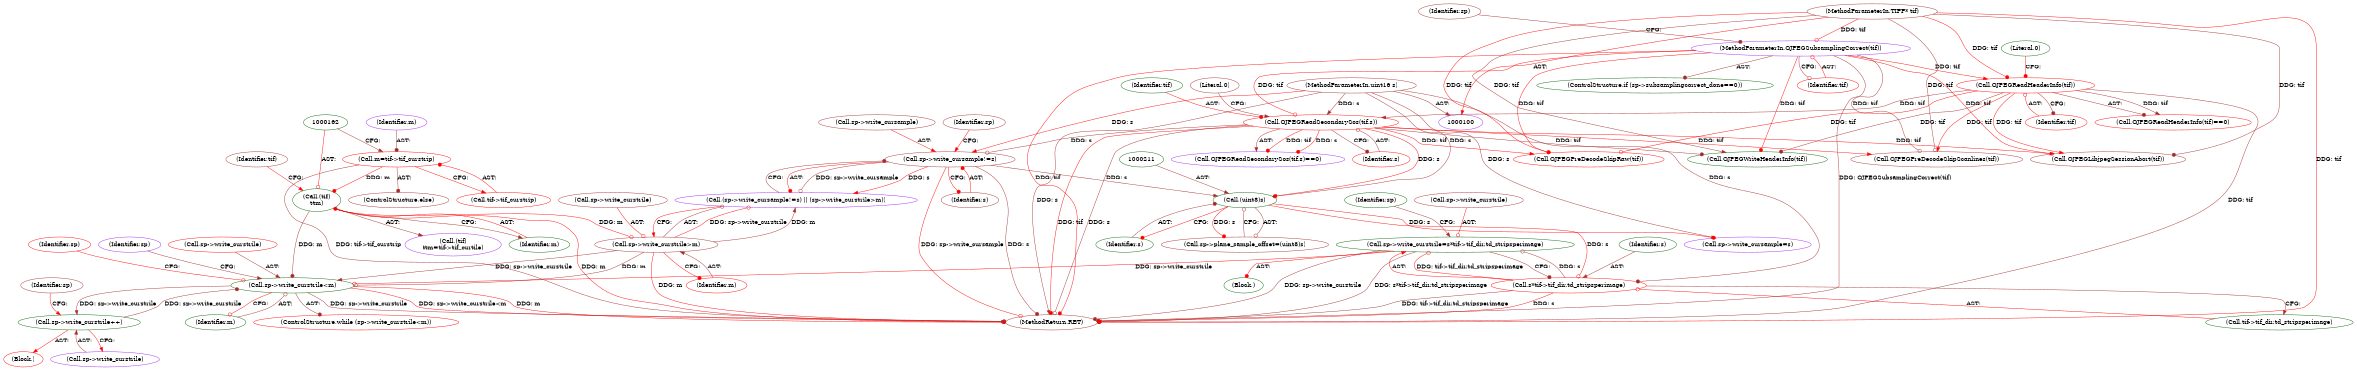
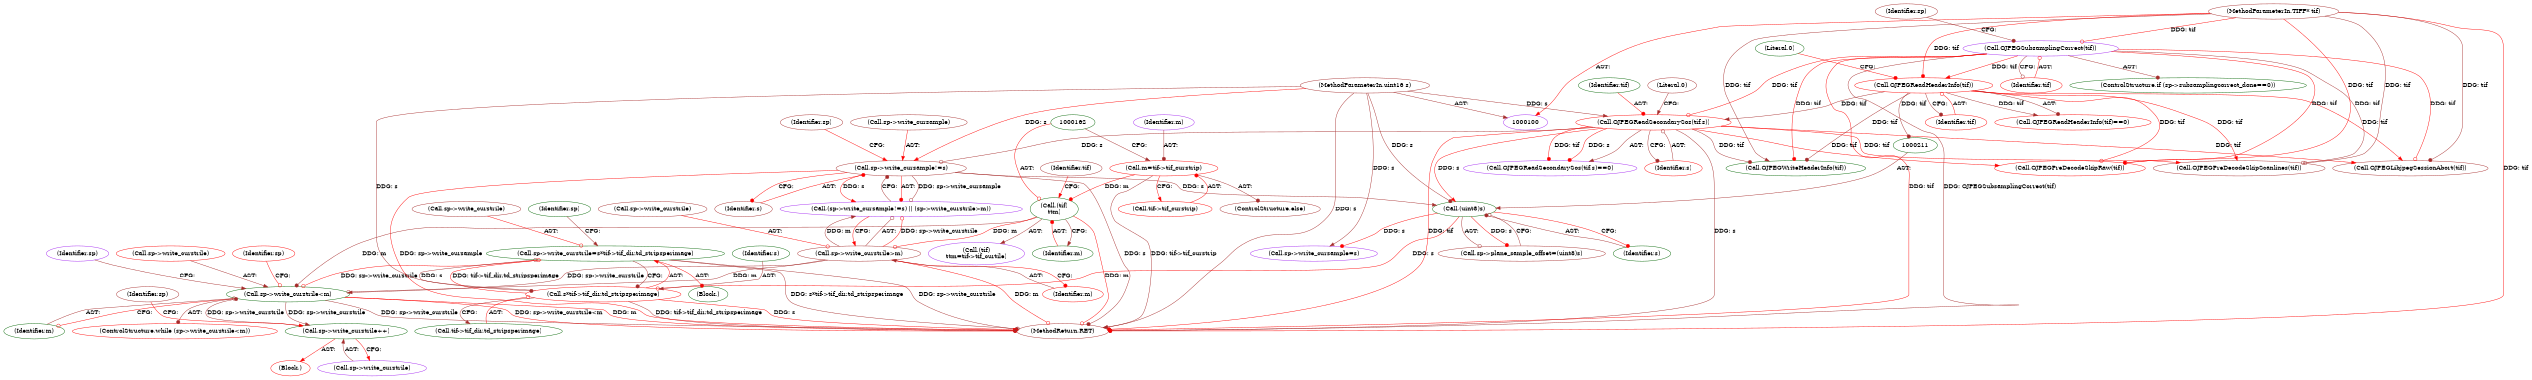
node "(MethodParameterIn,OJPEGSubsamplingCorrect(tif))": label "(MethodParameterIn,OJPEGSubsamplingCorrect(tif))" -> "(Call,OJPEGSubsamplingCorrect(tif))"
edge "(Call,OJPEGReadHeaderInfo(tif))" -> "(MethodReturn,RET)": now "(Call,OJPEGReadHeaderInfo(tif))" -> "1000211"
